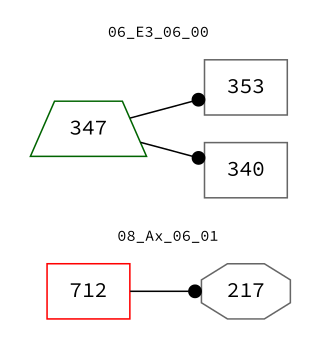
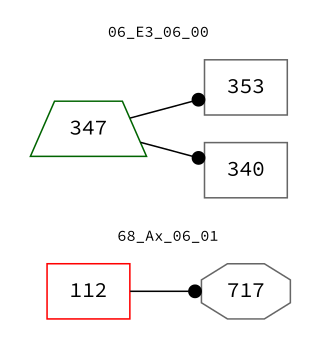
cluster "08_Ax_06_01": label "08_Ax_06_01" -> "68_Ax_06_01"
node "712": label "712" -> "112"
node "217": label "217" -> "717"
